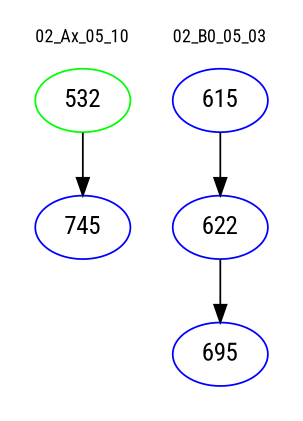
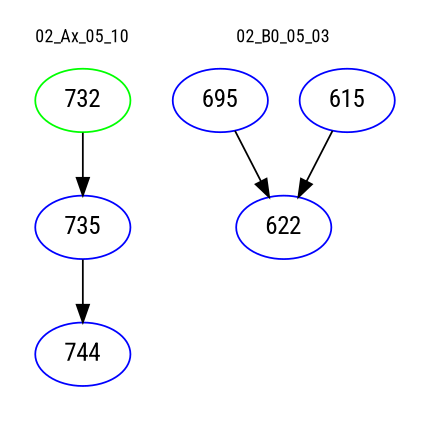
node "532": label "532" -> "732"
node "745": label "745" -> "735"
edge "622" -> "695": reversed
node "744": added
